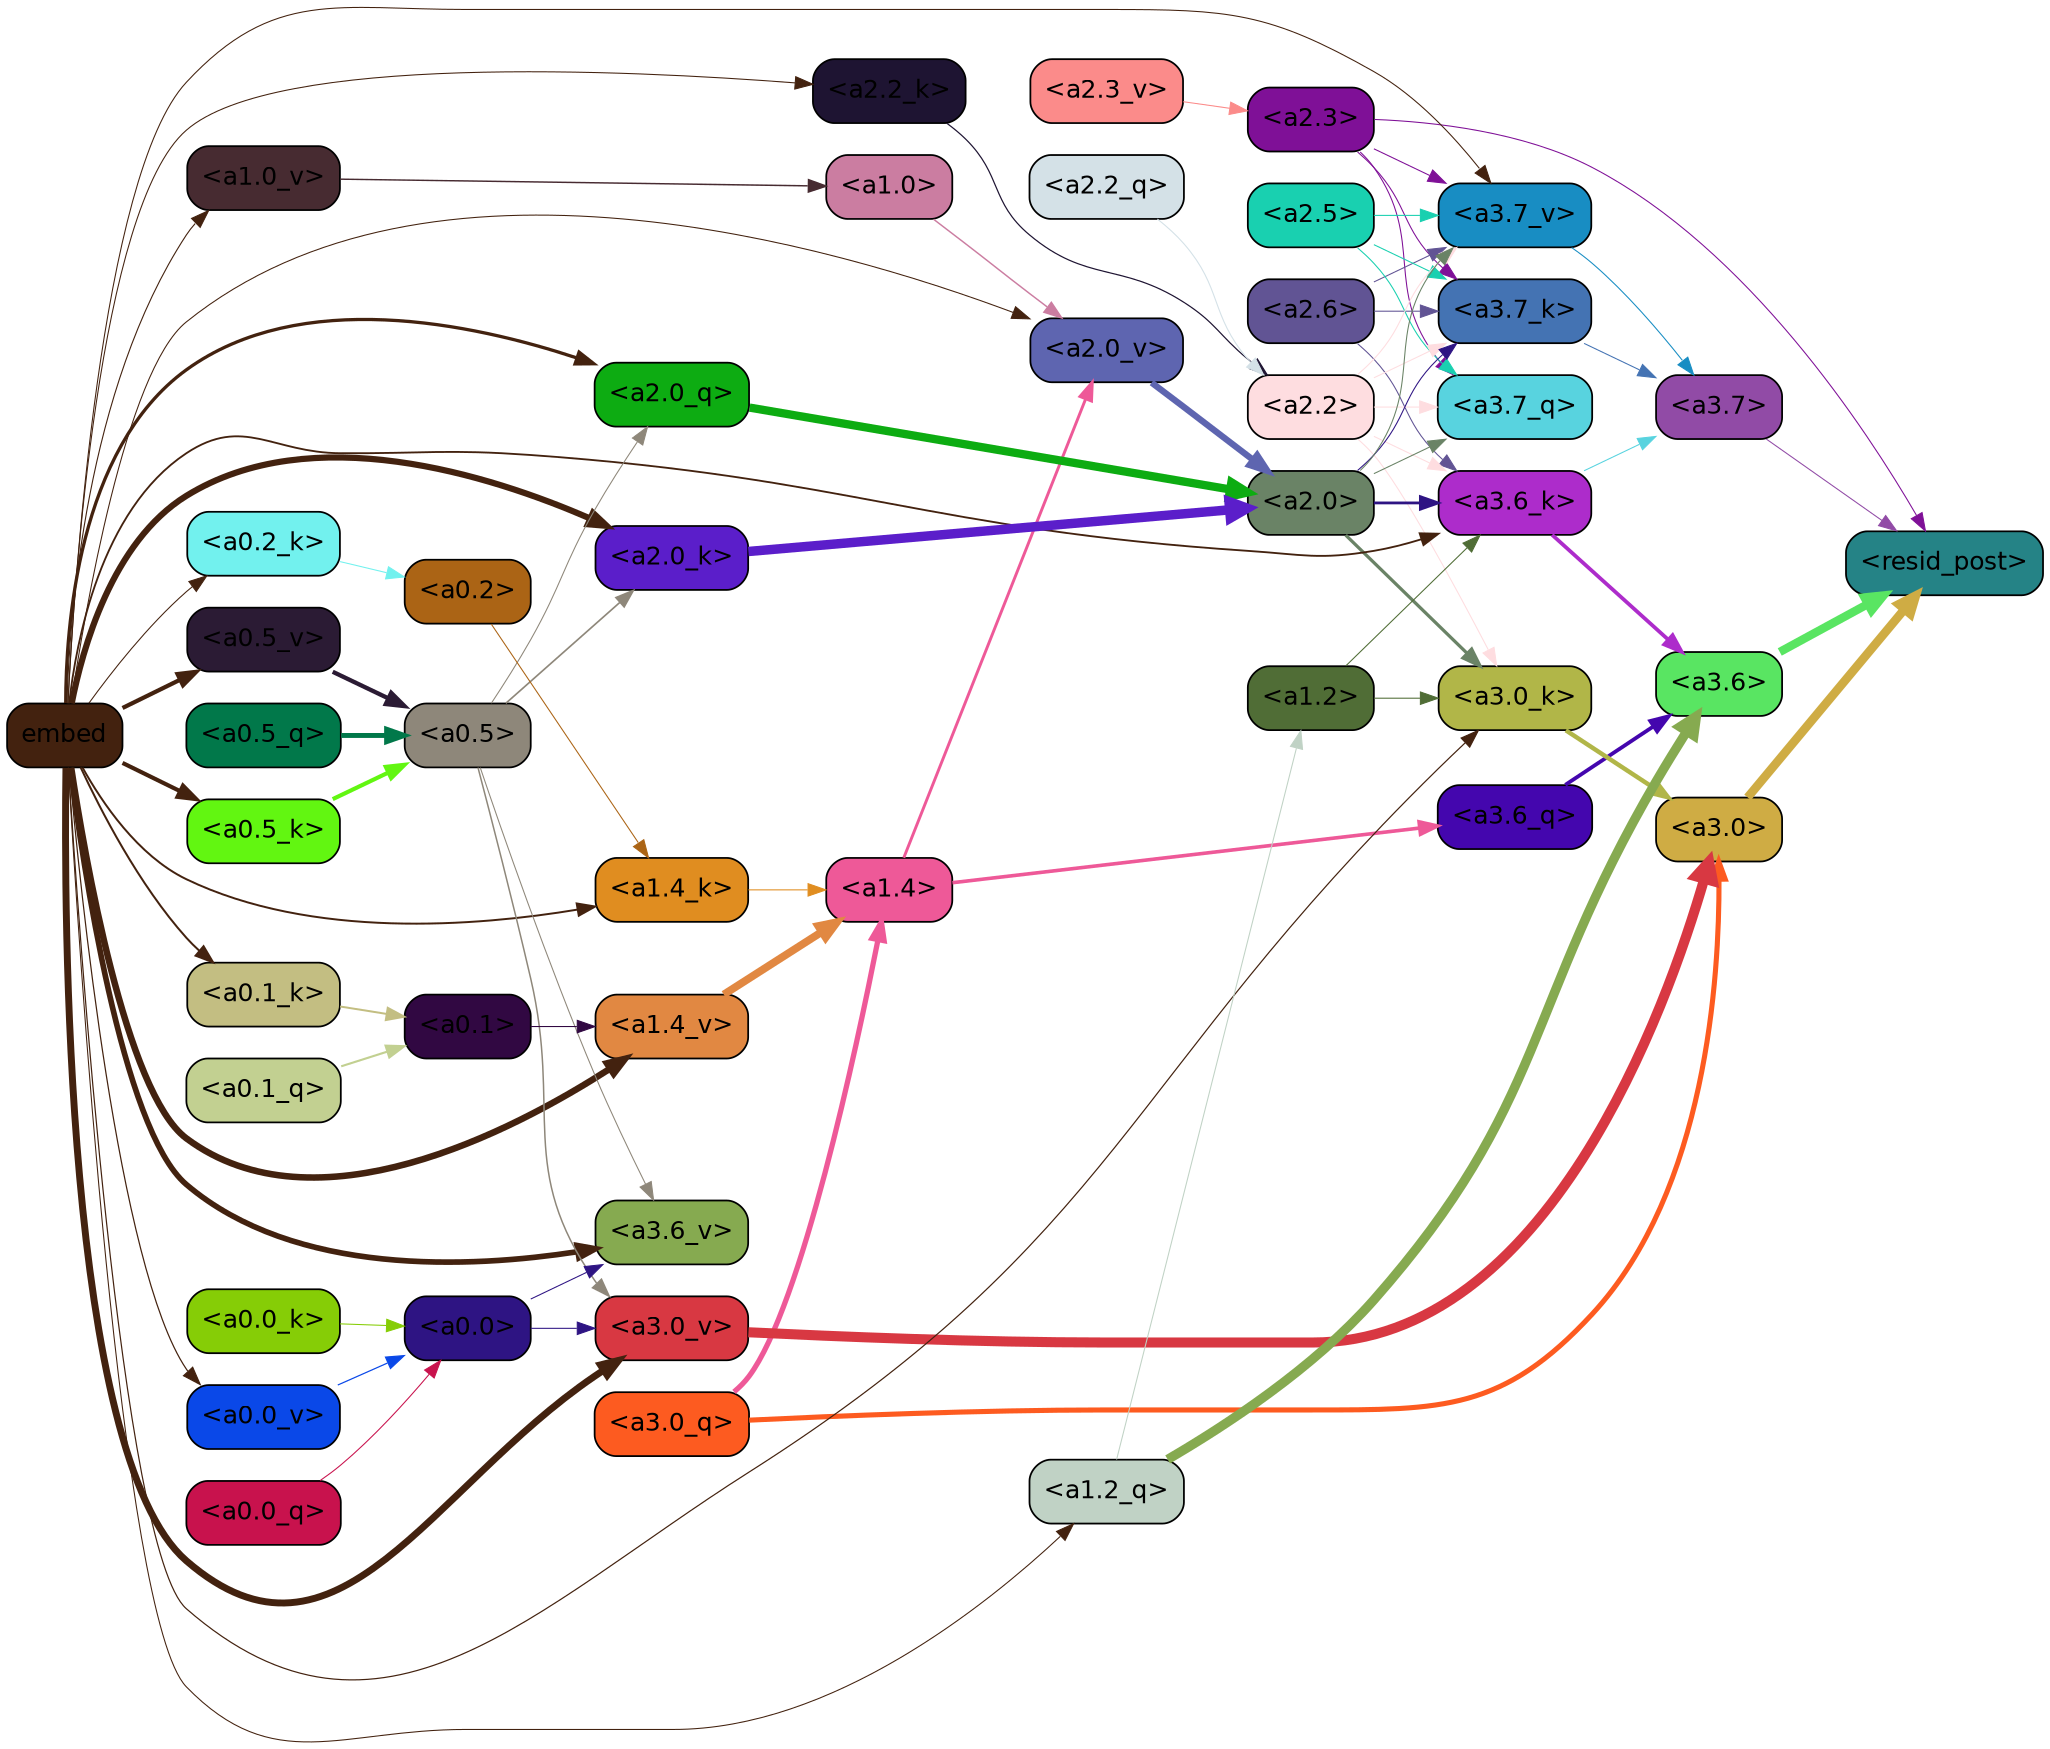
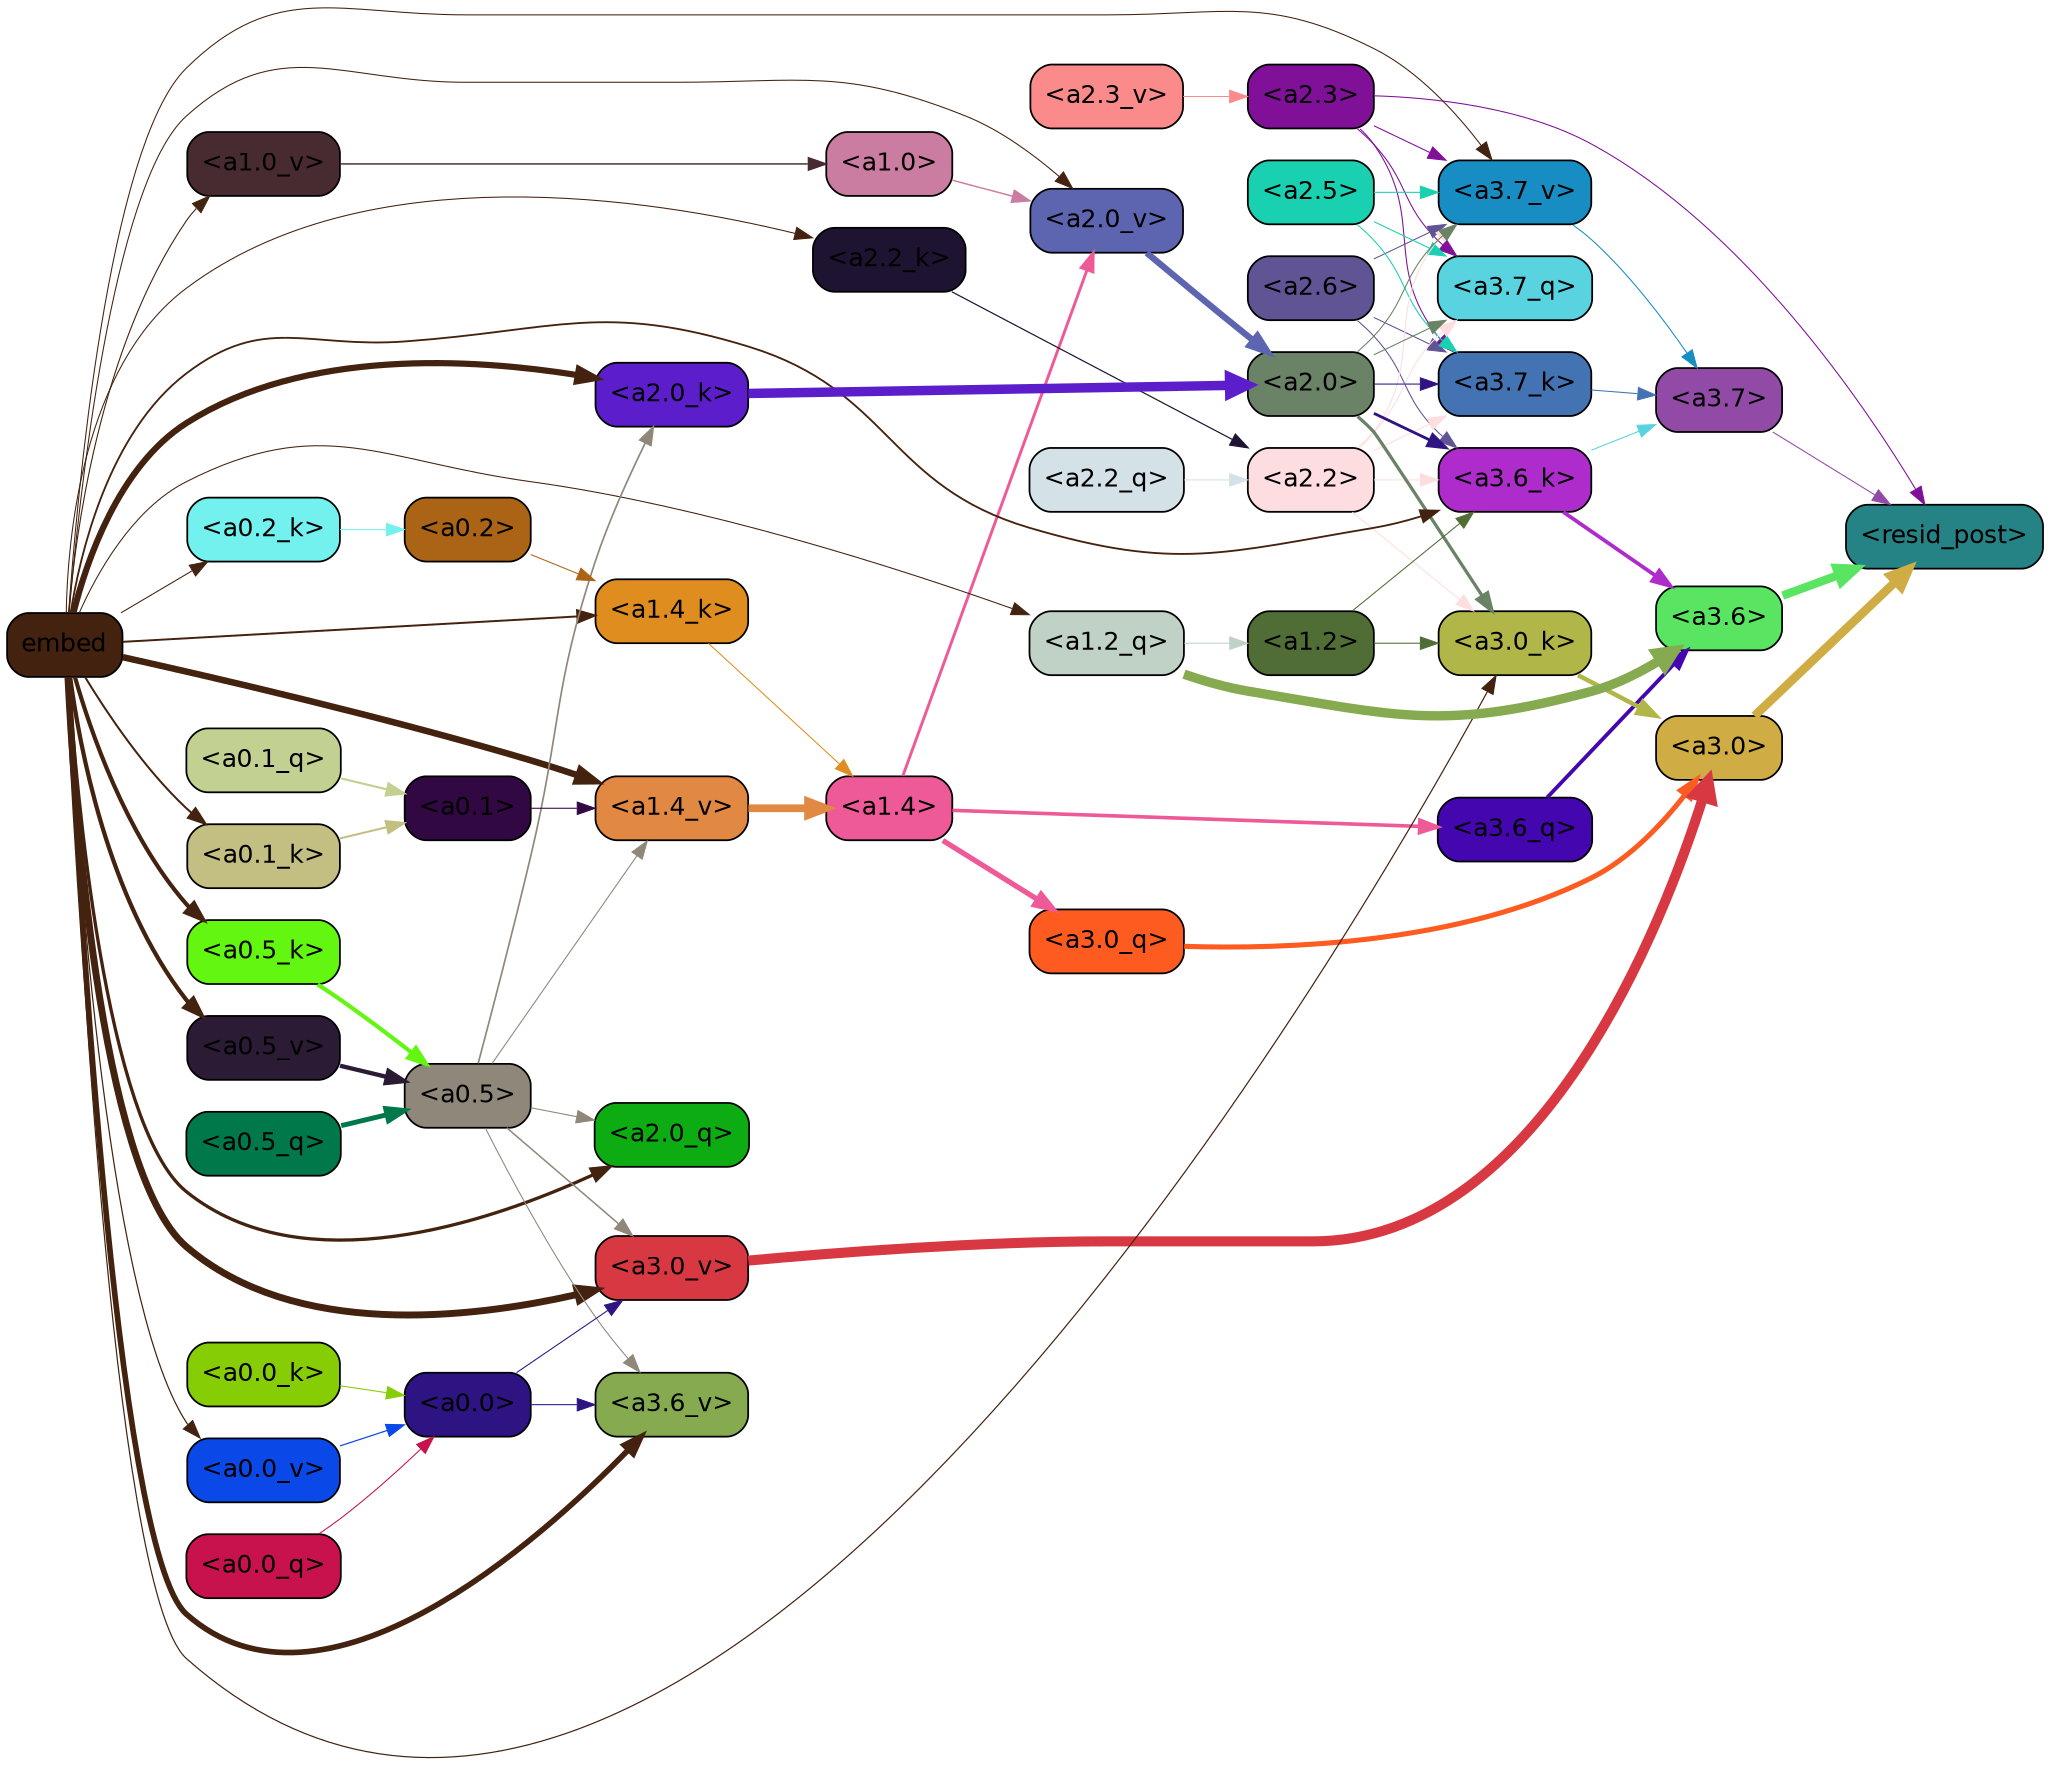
edge "<a2.0_q>" -> "<a2.0>": removed
edge "<a0.5>" -> "<a1.4_v>": added
edge "<a3.0_q>" -> "<a1.4>": reversed
